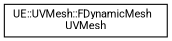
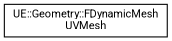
node "UE::UVMesh::FDynamicMesh UVMesh": label "UE::UVMesh::FDynamicMesh UVMesh" -> "UE::Geometry::FDynamicMesh UVMesh"
